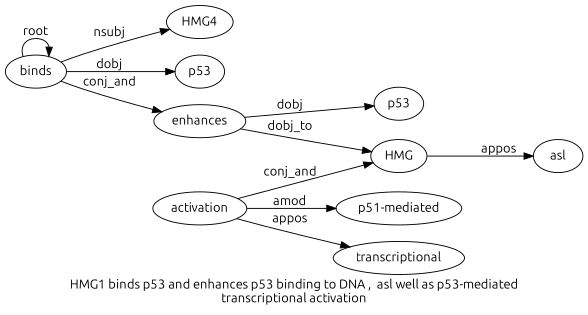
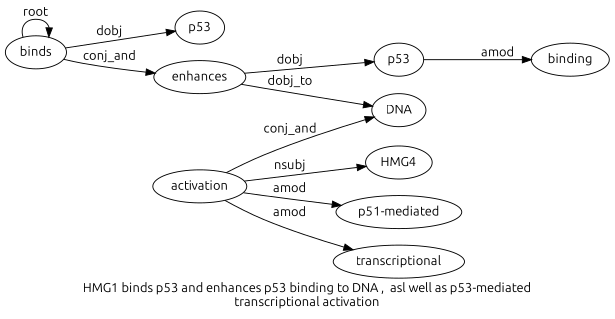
edge "binds" -> "HMG4": now "activation" -> "HMG4"
node "binding": added
node "HMG": label "HMG" -> "DNA"
node "asl": removed
edge "activation" -> "transcriptional": label "appos" -> "amod"
